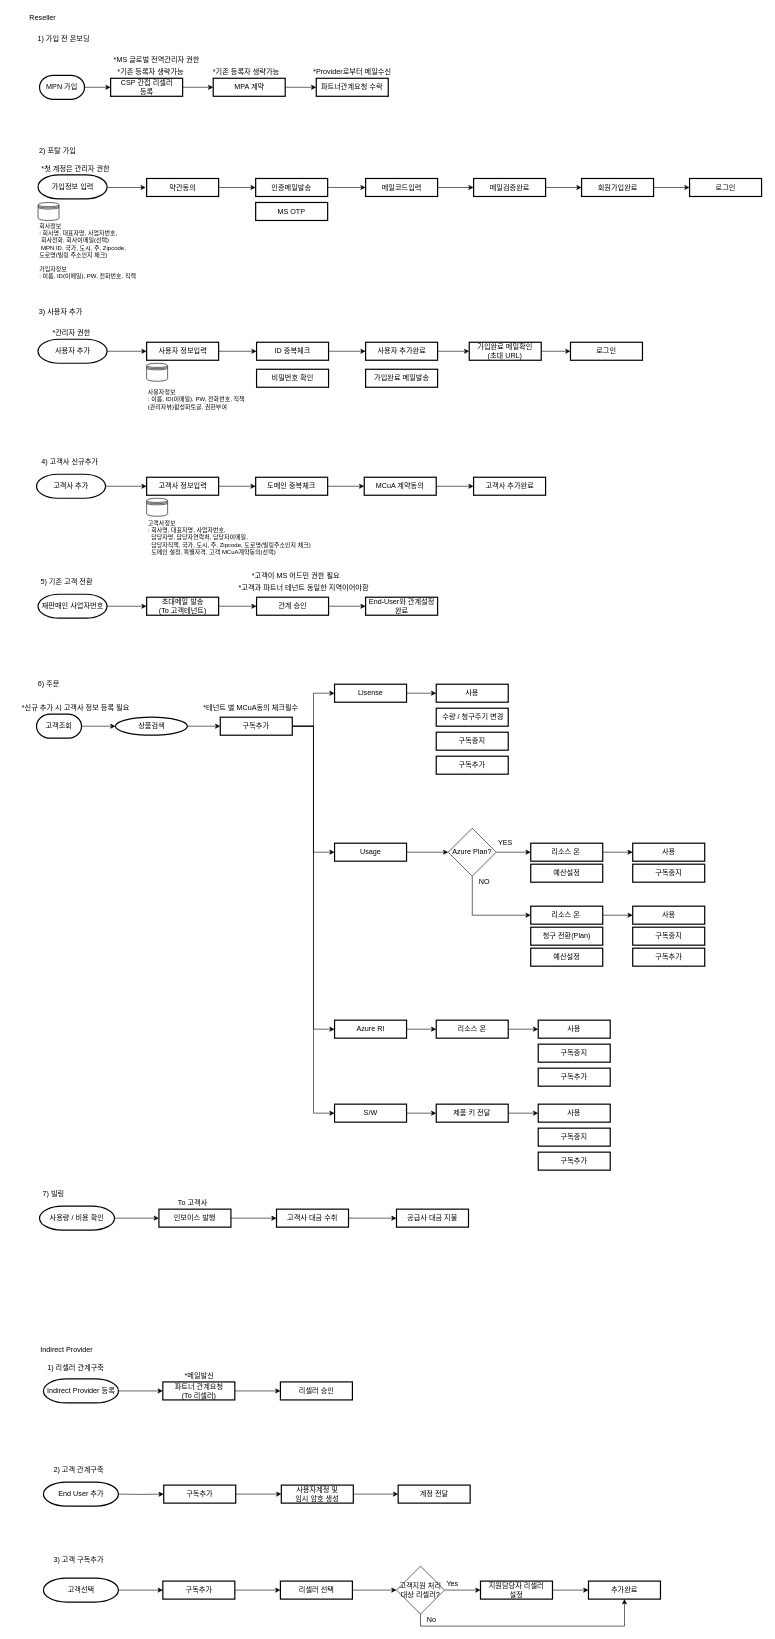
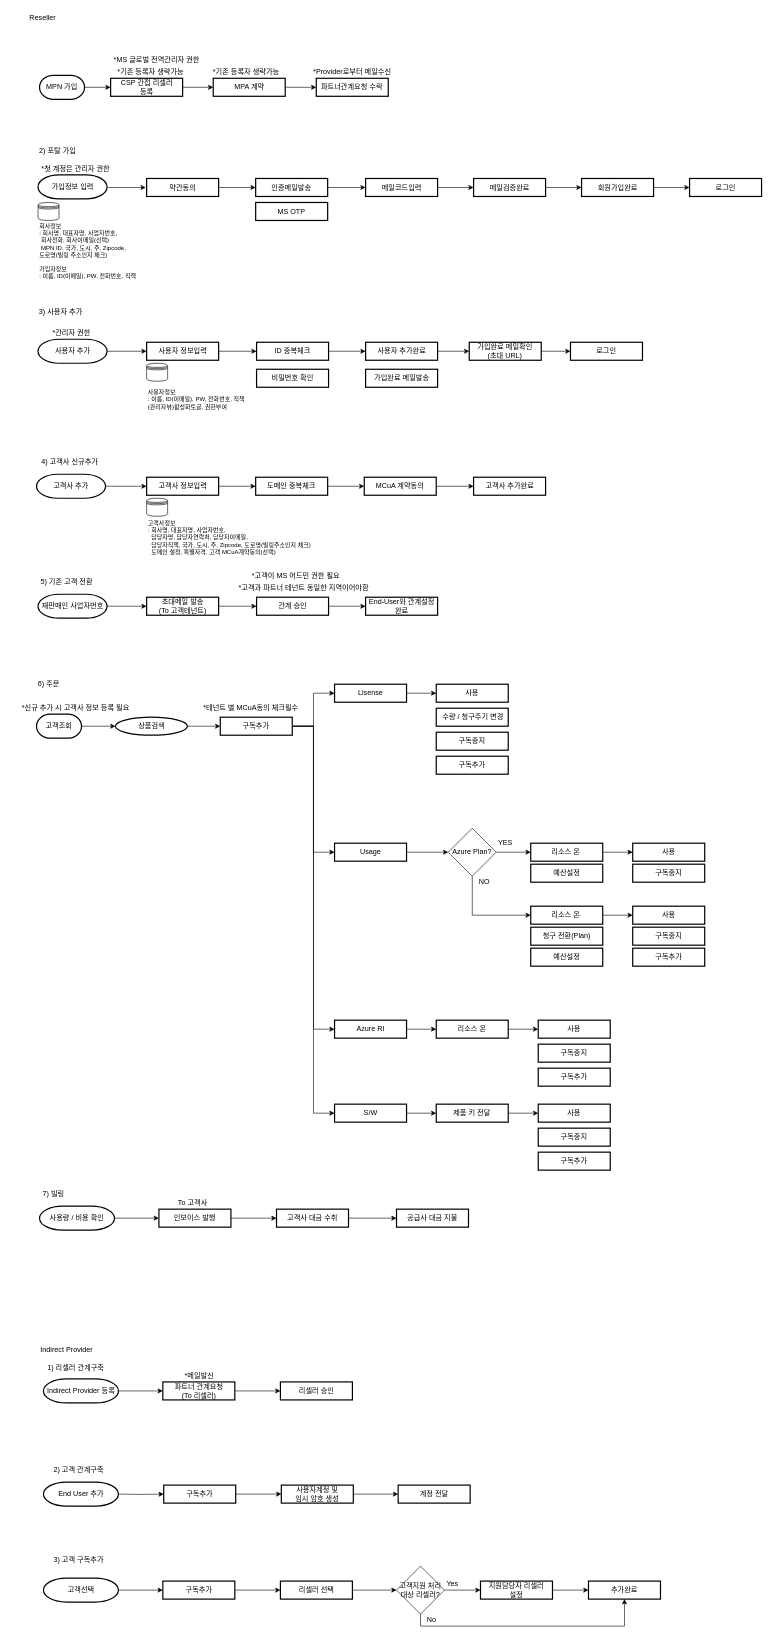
node "1) 가입 전 온보딩": removed
